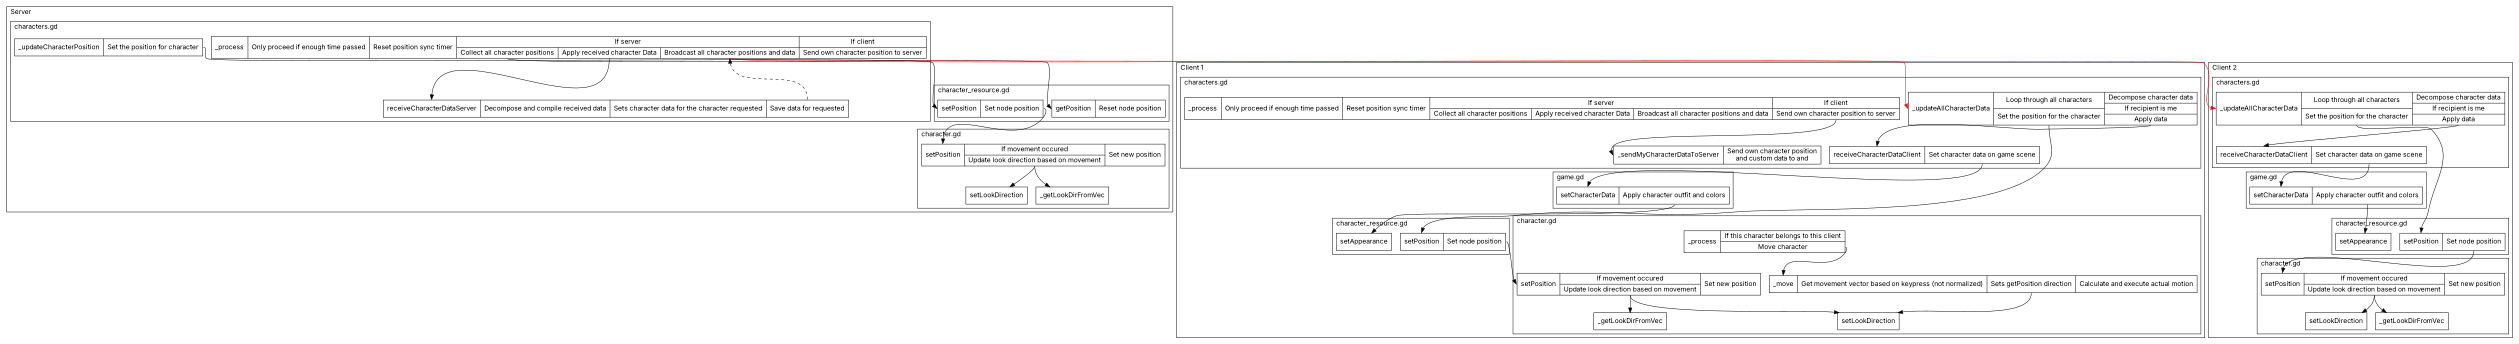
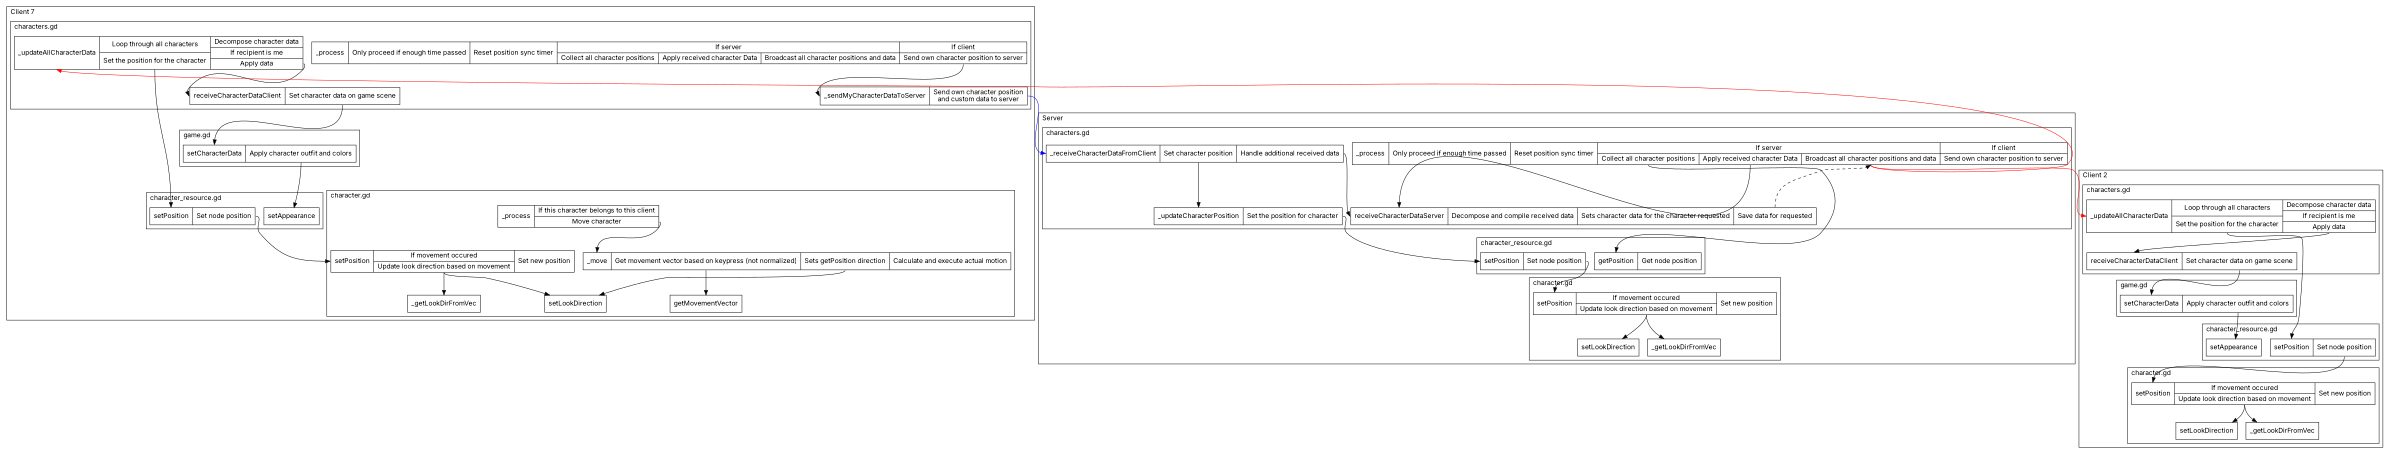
cluster "Client 1": label "Client 1" -> "Client 7"
node "getPosition": text "Reset node position" -> "Get node position"
node "_receiveCharacterDataFromClient": added
node "_sendMyCharacterDataToServer": text "and custom data to and" -> "and custom data to server"
node "getMovementVector": added
